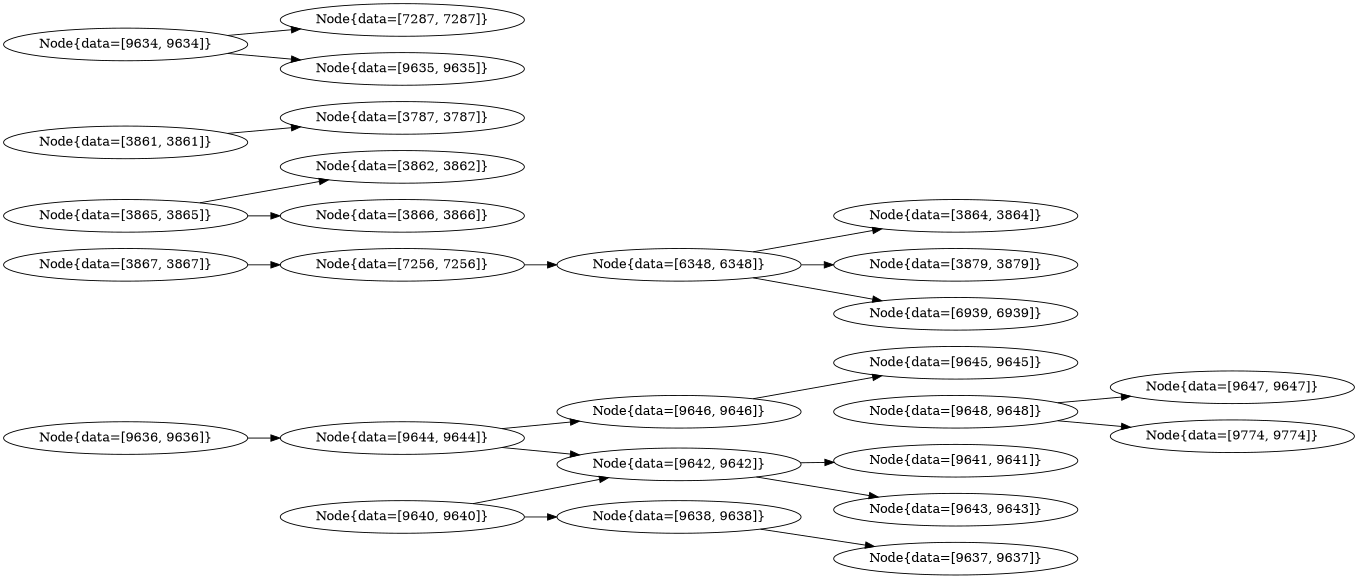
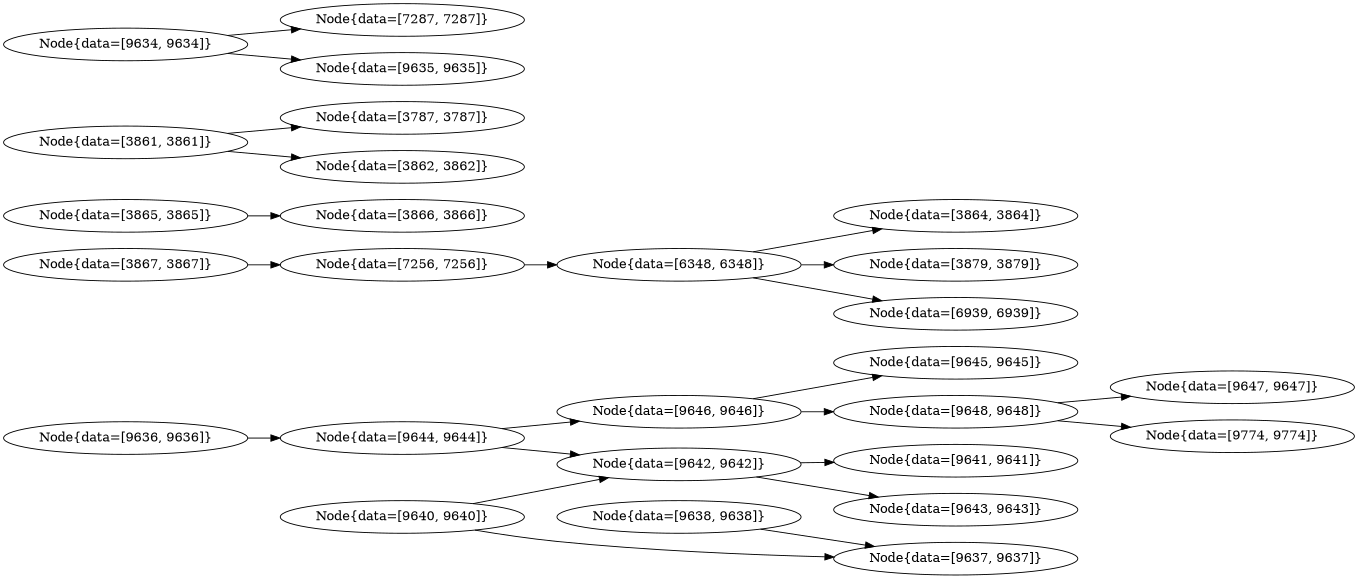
edge "Node{data=[3865, 3865]}" -> "Node{data=[3862, 3862]}": now "Node{data=[3861, 3861]}" -> "Node{data=[3862, 3862]}"
edge "Node{data=[9646, 9646]}" -> "Node{data=[9648, 9648]}": added
edge "Node{data=[9640, 9640]}" -> "Node{data=[9638, 9638]}": now "Node{data=[9640, 9640]}" -> "Node{data=[9637, 9637]}"
